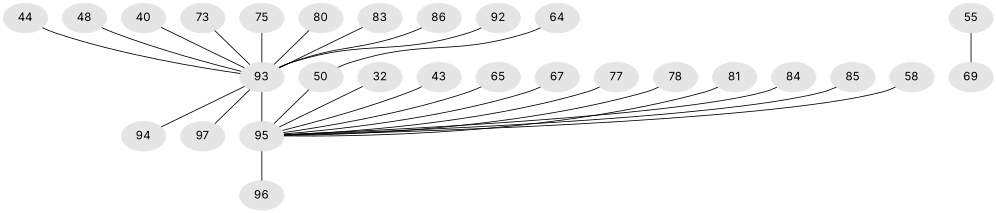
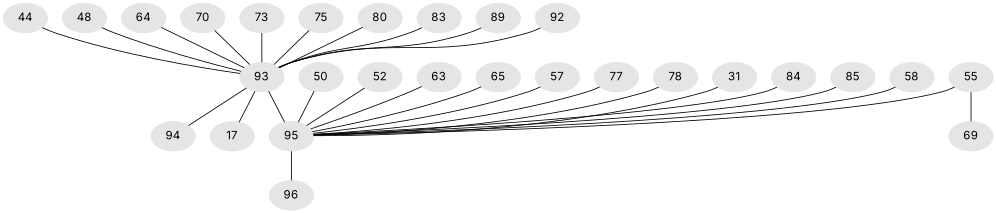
node "40": label "40" -> "70"
node "86": label "86" -> "89"
edge "64" -- "50": now "64" -- "93"
node "32": label "32" -> "52"
node "43": label "43" -> "63"
node "67": label "67" -> "57"
node "81": label "81" -> "31"
edge "55" -- "95": added
node "97": label "97" -> "17"
